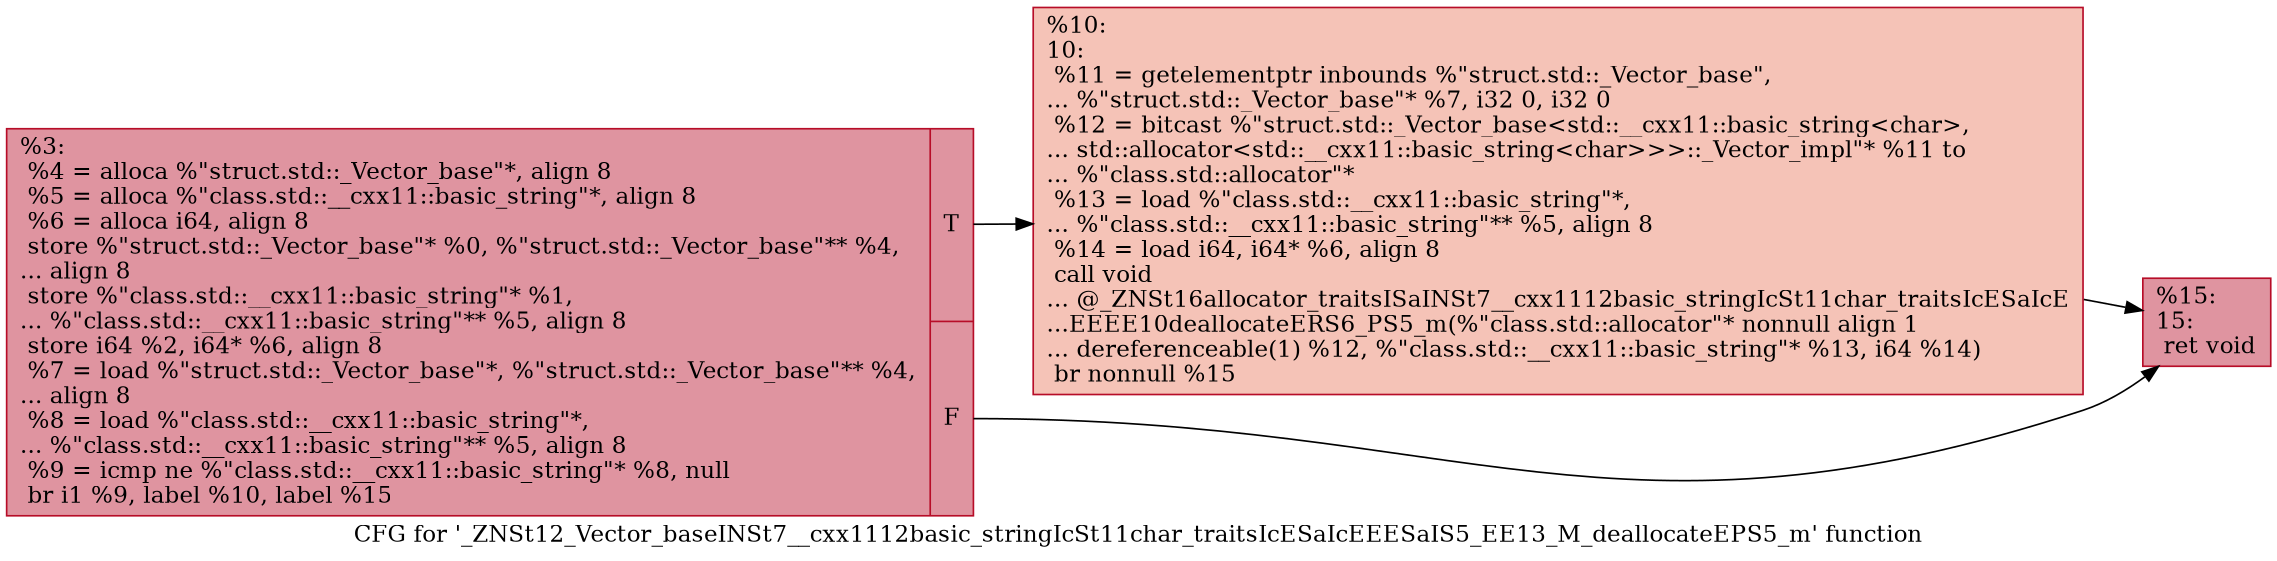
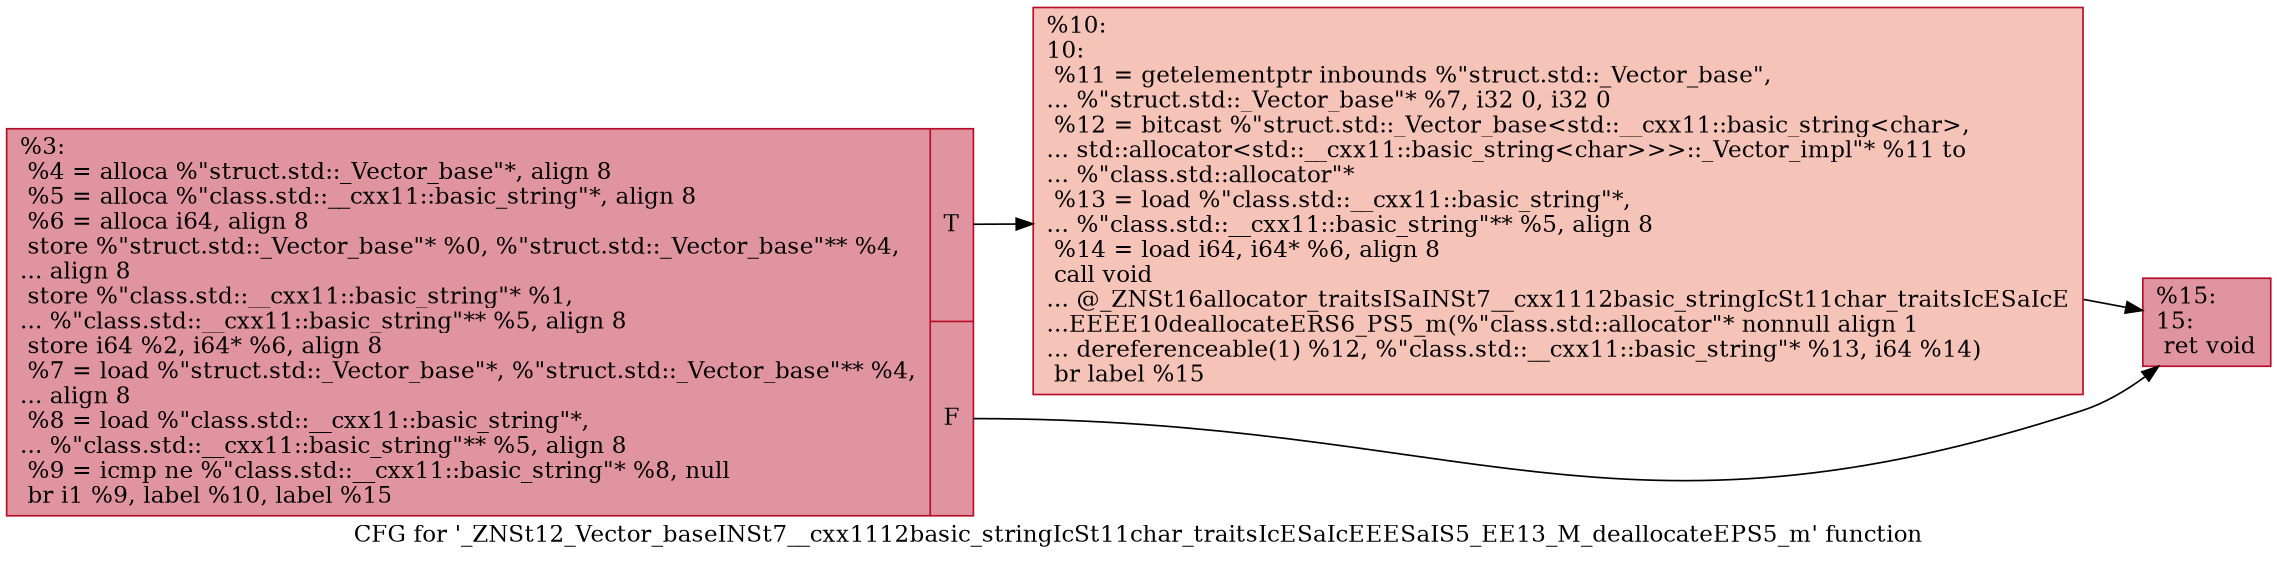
node "%10:": text "br nonnull %15" -> "br label %15"
